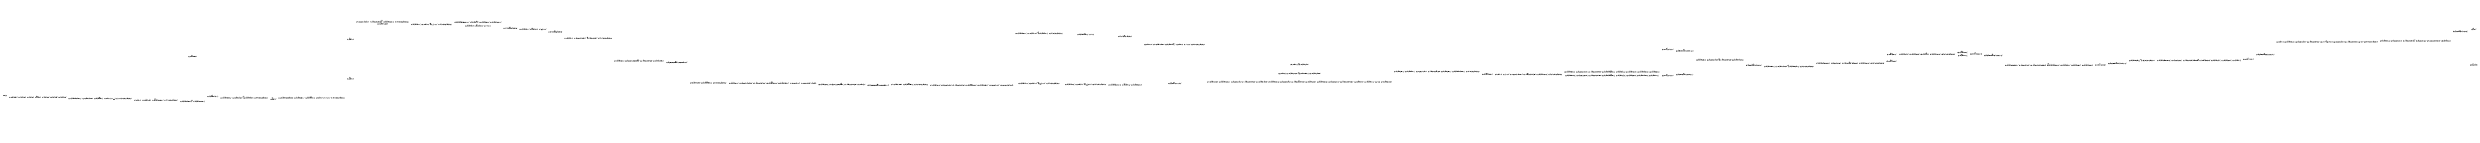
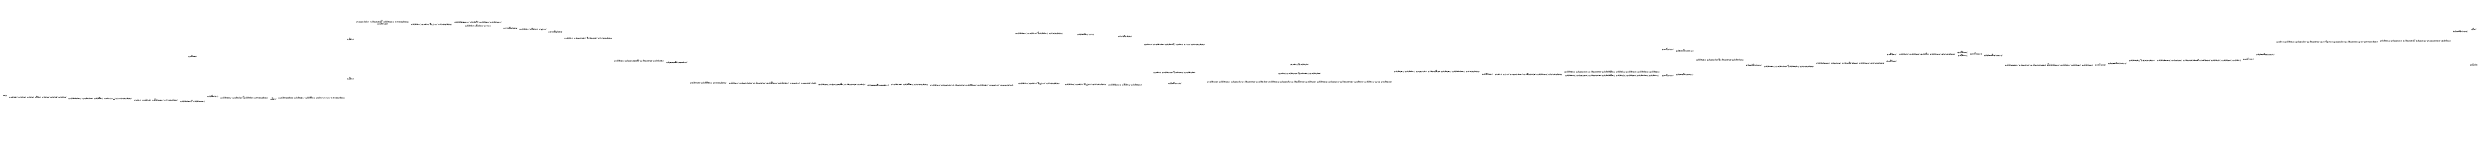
node "22258: constant[true,v22]": added
